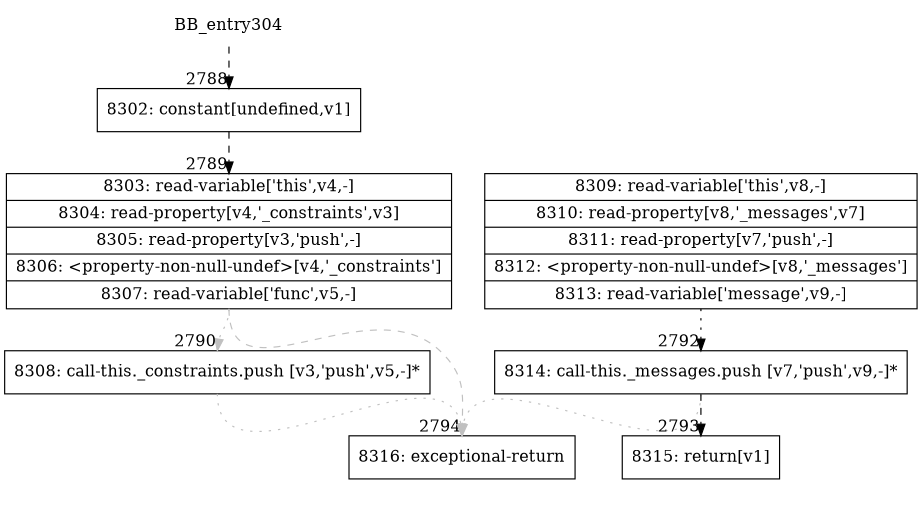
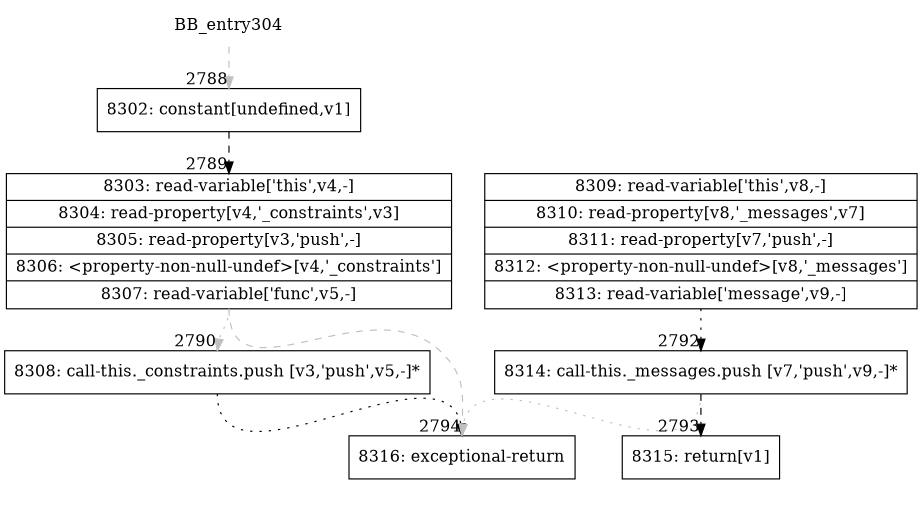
edge "BB_entry304" -> "8302: constant[undefined,v1]": color black -> gray
edge "8308: call-this._constraints.push [v3,'push',v5,-]*" -> "8316: exceptional-return": color gray -> black
